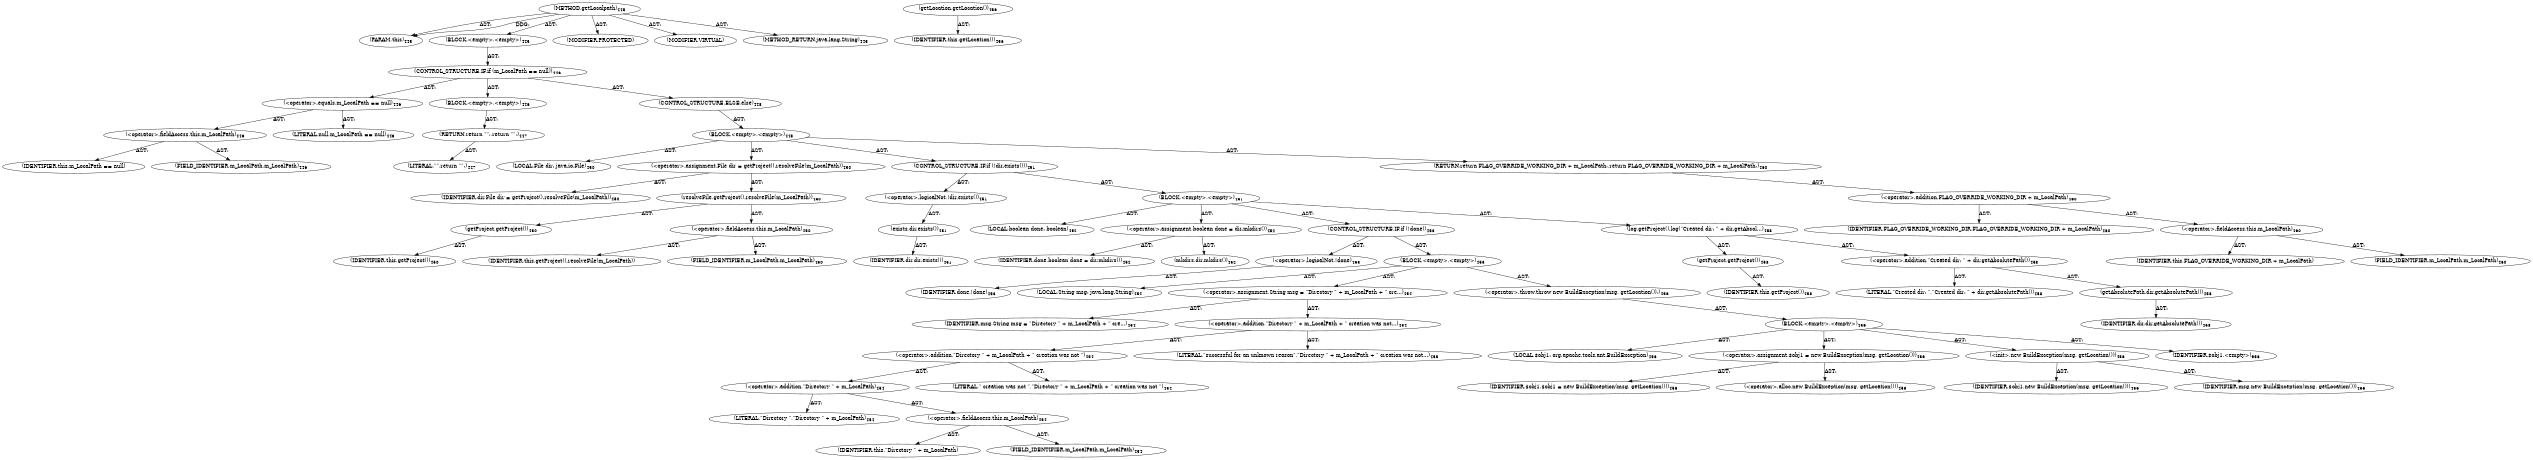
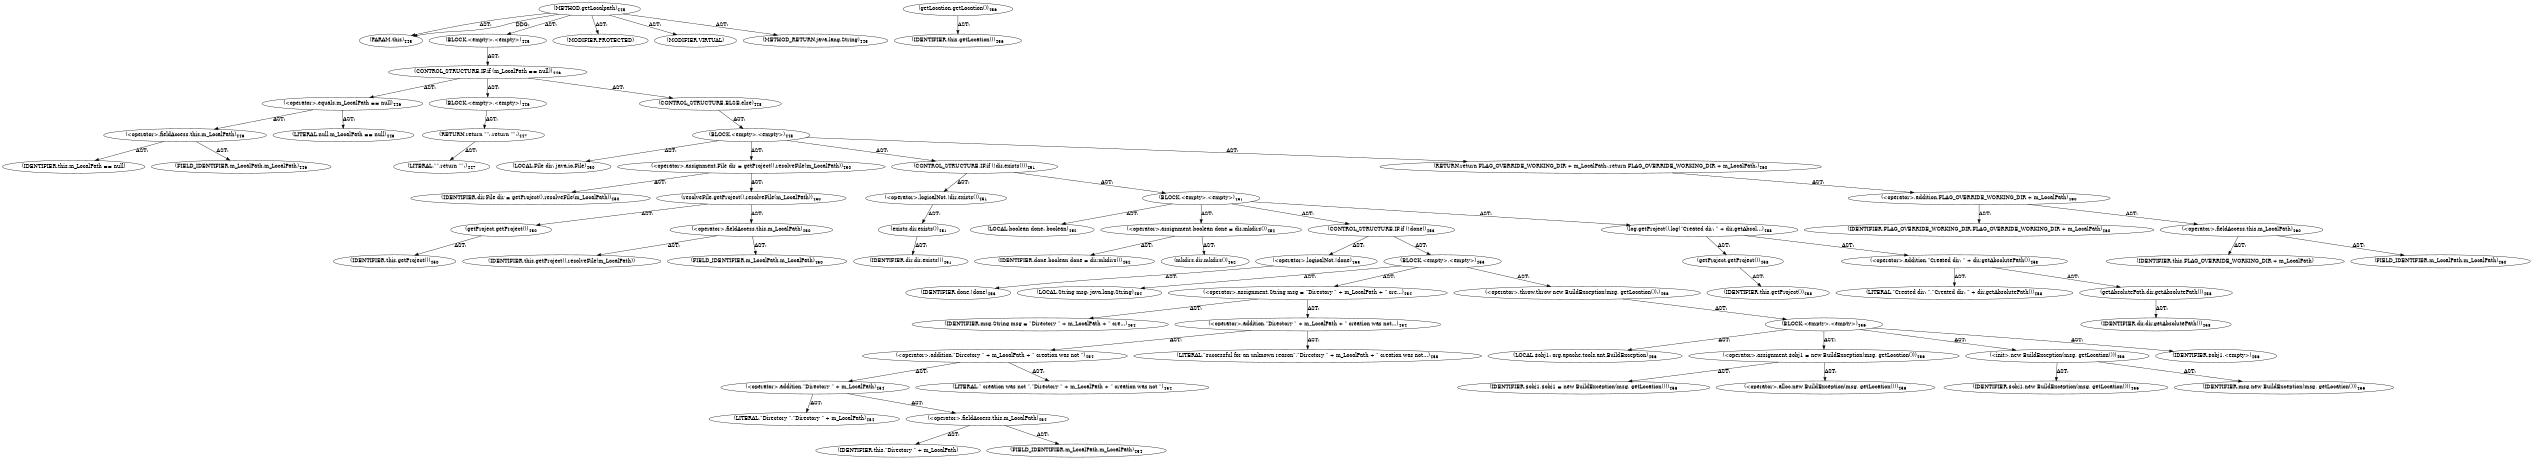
node "(IDENTIFIER,$obj1,<empty>)": text "956" -> "456"
